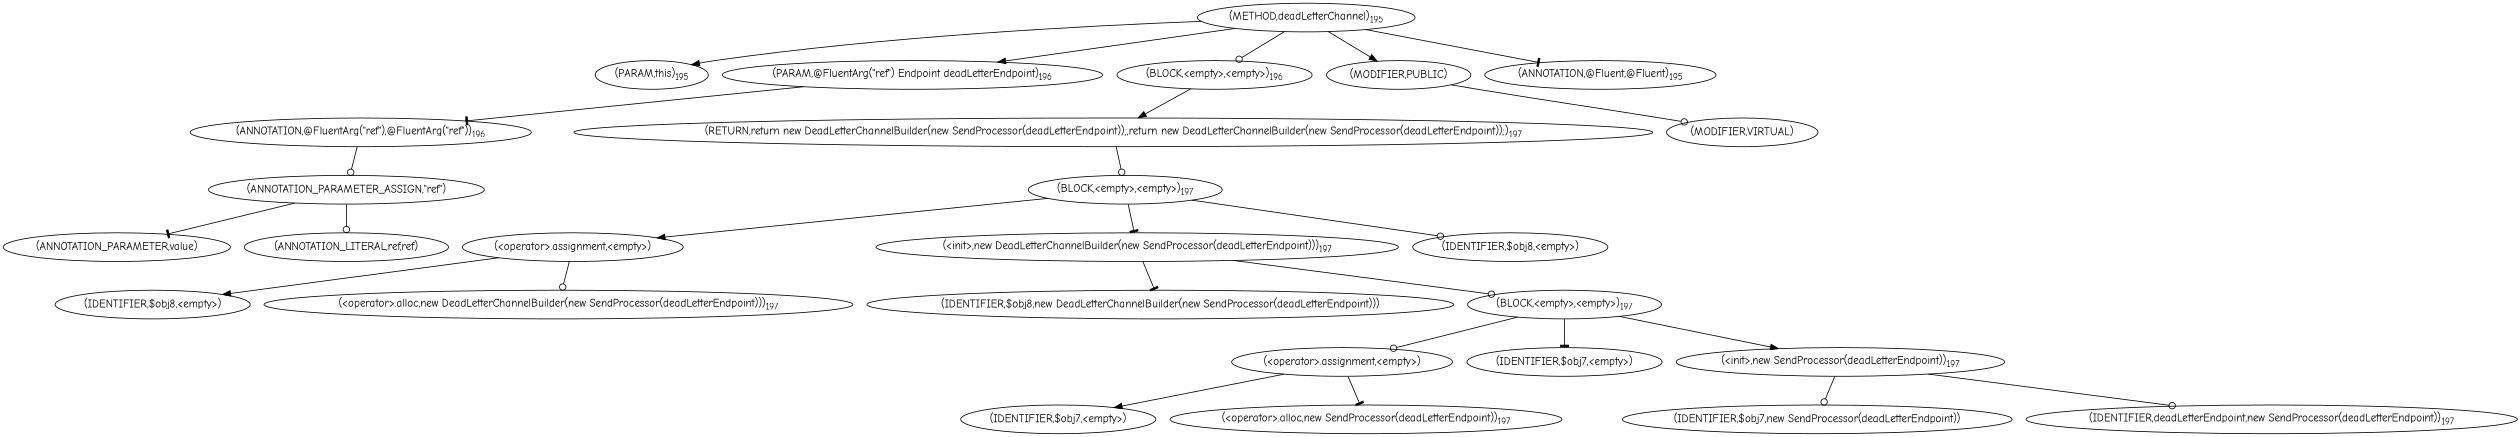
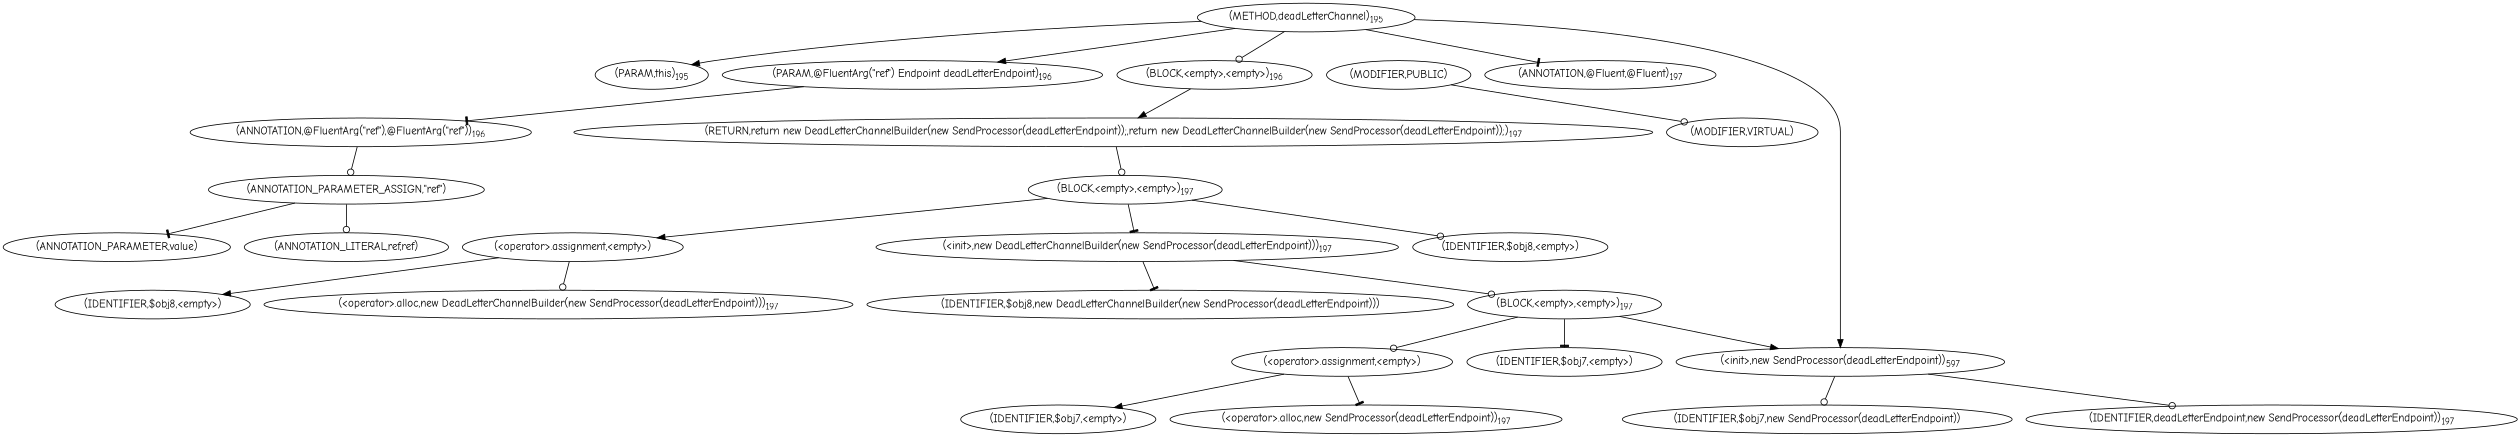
edge "(METHOD,deadLetterChannel)" -> "(MODIFIER,PUBLIC)": now "(METHOD,deadLetterChannel)" -> "(<init>,new SendProcessor(deadLetterEndpoint))"
node "(ANNOTATION,@Fluent,@Fluent)": text "195" -> "197"
node "(<init>,new SendProcessor(deadLetterEndpoint))": text "197" -> "597"
